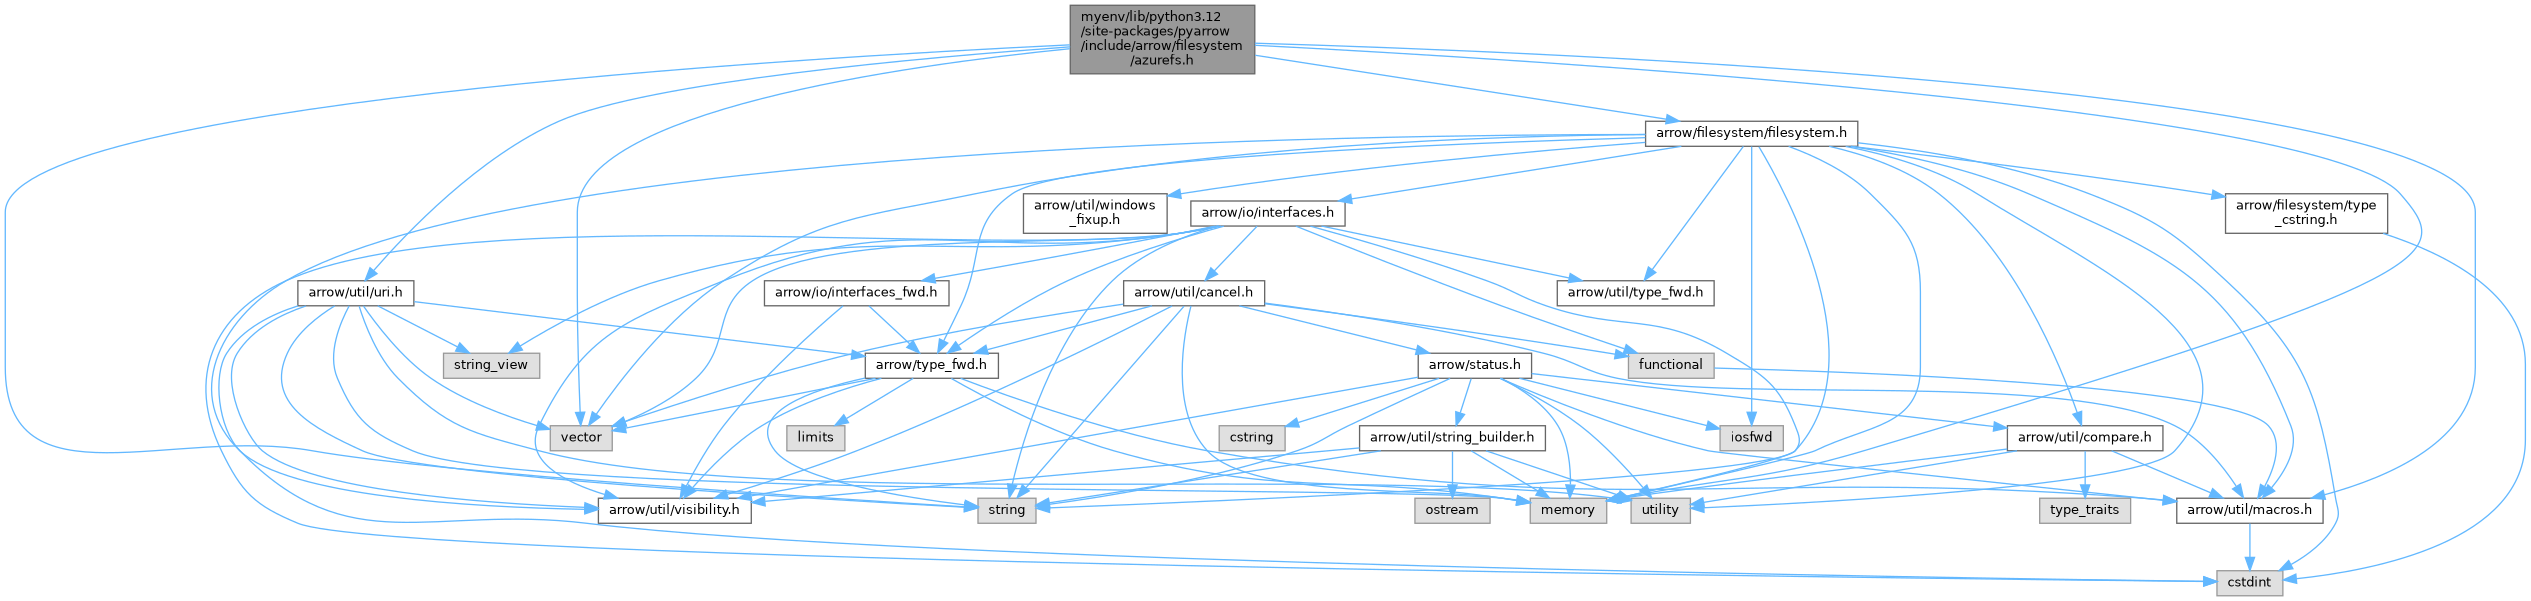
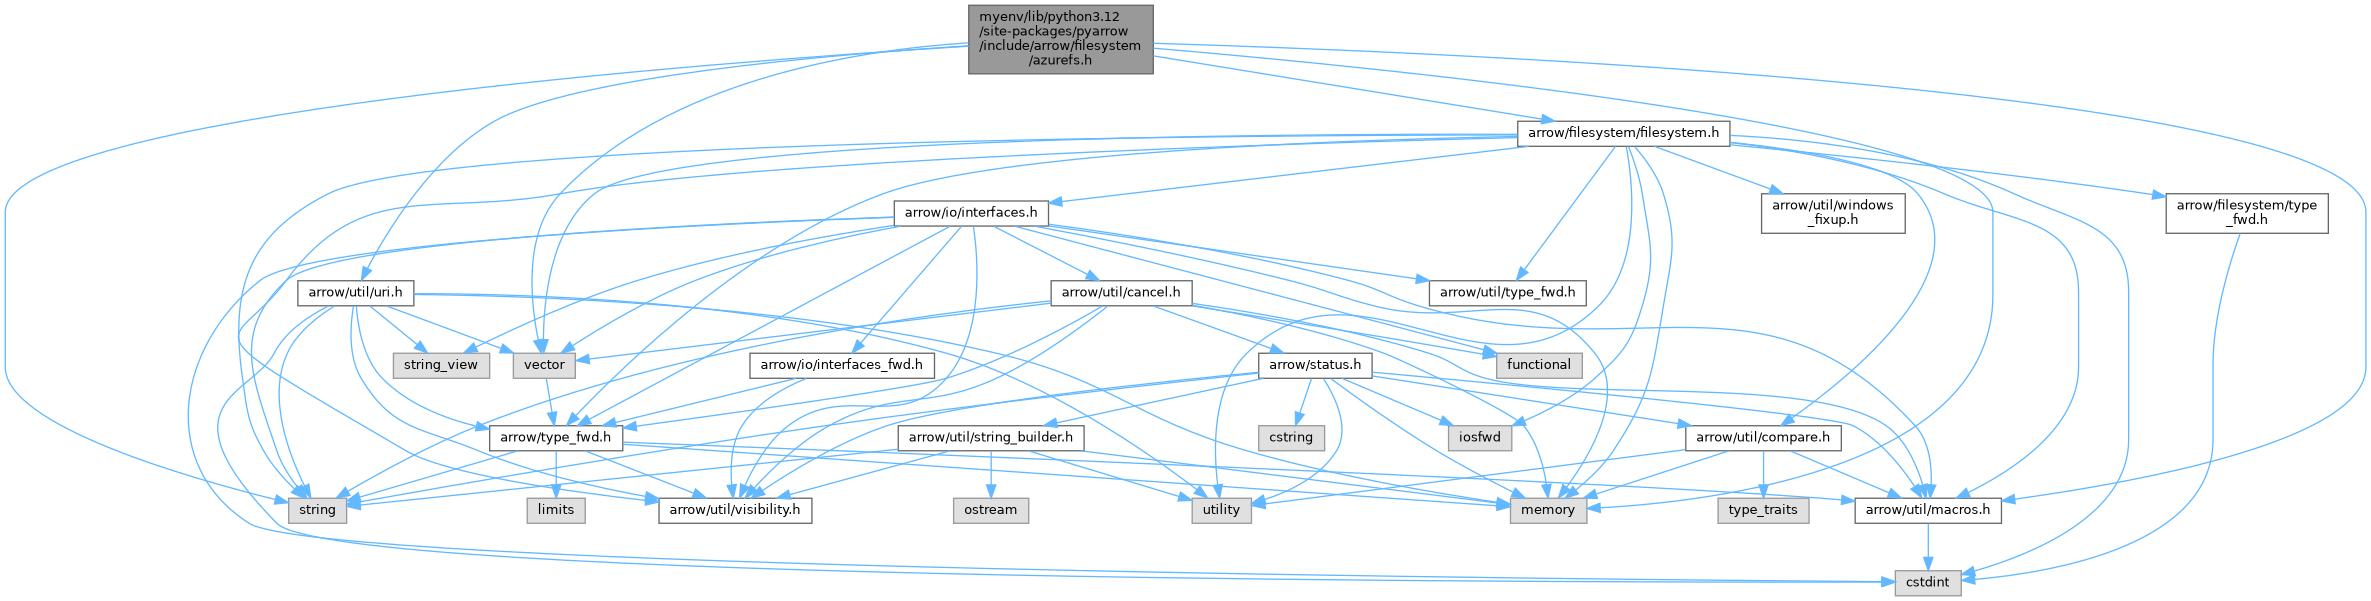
node "arrow/filesystem/type _cstring.h": label "arrow/filesystem/type _cstring.h" -> "arrow/filesystem/type _fwd.h"
edge "functional" -> "arrow/util/macros.h": now "arrow/io/interfaces.h" -> "arrow/util/macros.h"
edge "arrow/type_fwd.h" -> "vector": reversed
